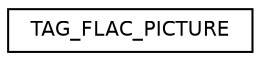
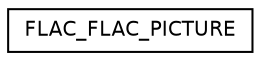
node "TAG_FLAC_PICTURE": label "TAG_FLAC_PICTURE" -> "FLAC_FLAC_PICTURE"
